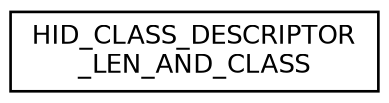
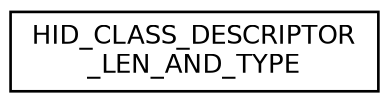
node "HID_CLASS_DESCRIPTOR _LEN_AND_CLASS": label "HID_CLASS_DESCRIPTOR _LEN_AND_CLASS" -> "HID_CLASS_DESCRIPTOR _LEN_AND_TYPE"
